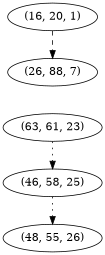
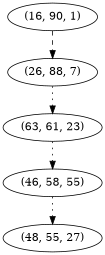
node "(16, 20, 1)": label "(16, 20, 1)" -> "(16, 90, 1)"
edge "(26, 88, 7)" -> "(63, 61, 23)": added
node "(46, 58, 25)": label "(46, 58, 25)" -> "(46, 58, 55)"
node "(48, 55, 26)": label "(48, 55, 26)" -> "(48, 55, 27)"
